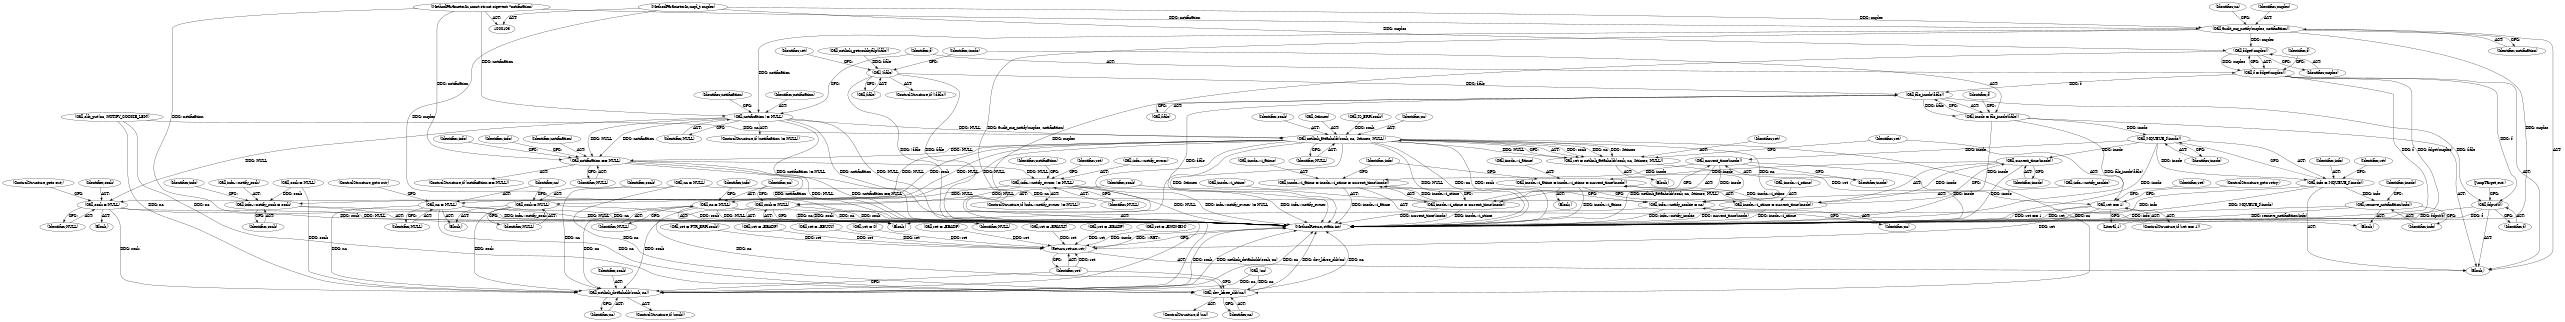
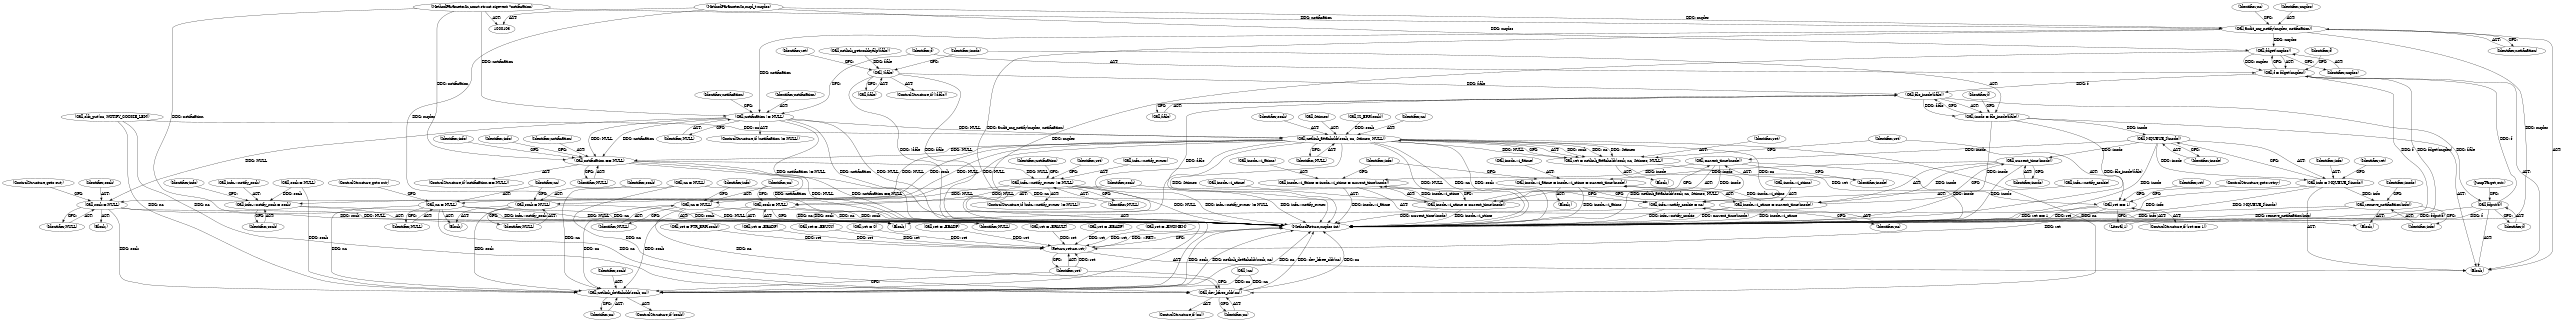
edge "(Call,f = fdget(mqdes))" -> "(Call,fdput(f))": reversed
node "(MethodReturn,static int)": label "(MethodReturn,static int)" -> "(MethodReturn,mqdes int)"
edge "(Call,ret = -ENOMEM)" -> "(Return,return ret;)": label "DDG: inode" -> "DDG: ret"
